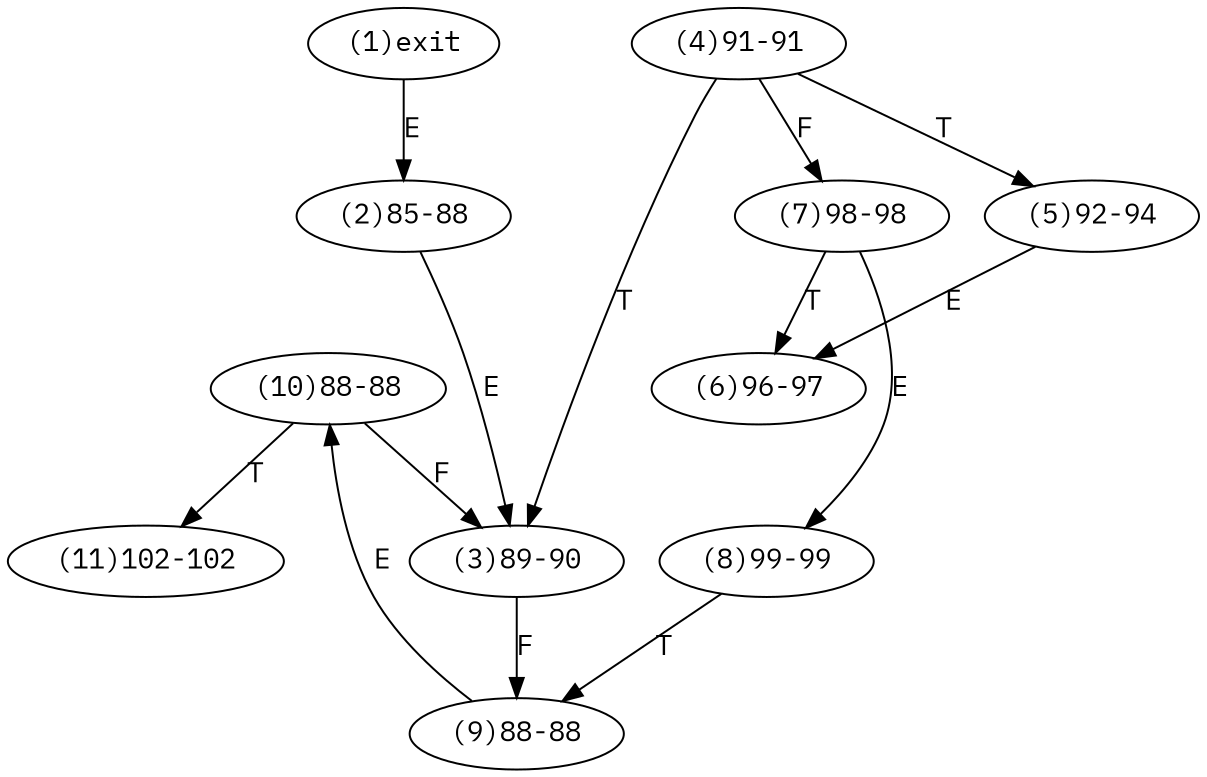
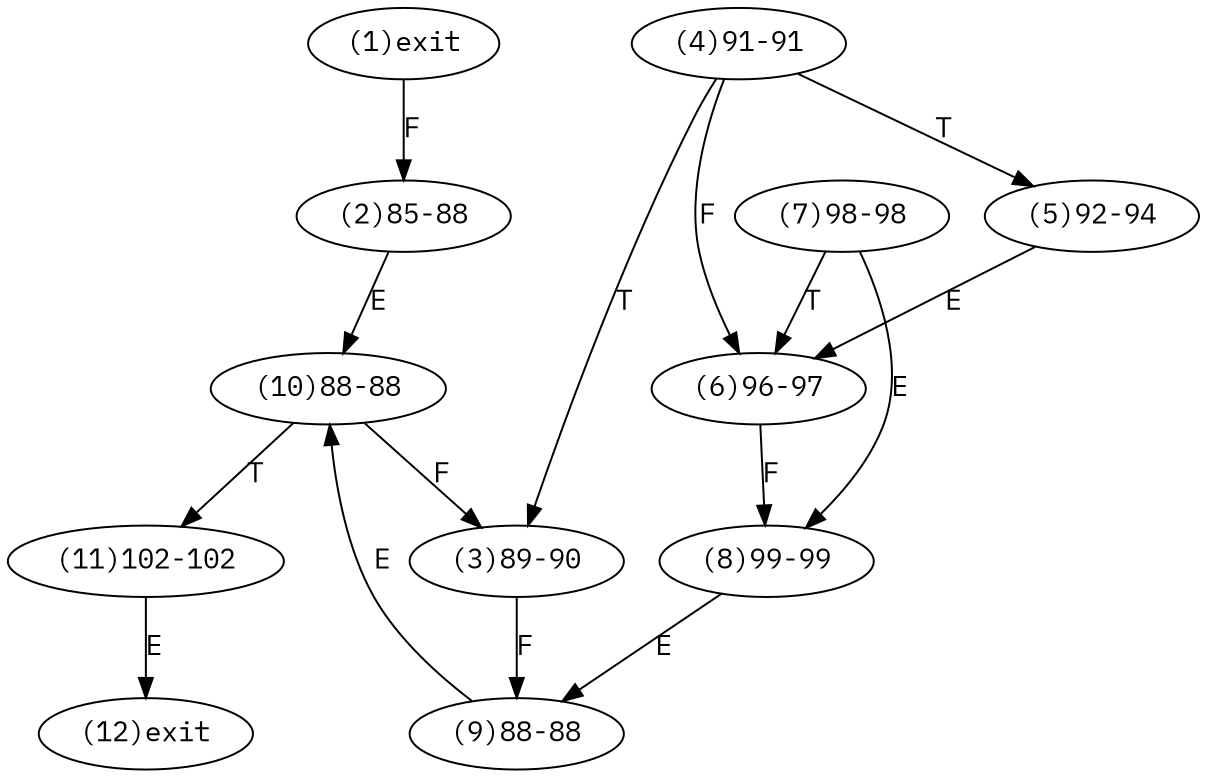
edge "(4)91-91" -> "(7)98-98": now "(4)91-91" -> "(6)96-97"
edge "(1)exit" -> "(2)85-88": label "E" -> "F"
edge "(2)85-88" -> "(3)89-90": now "(2)85-88" -> "(10)88-88"
edge "(6)96-97" -> "(8)99-99": added, label "F"
edge "(8)99-99" -> "(9)88-88": label "T" -> "E"
node "(12)exit": added
